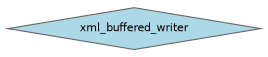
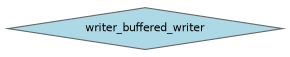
node "xml_buffered_writer": label "xml_buffered_writer" -> "writer_buffered_writer"
